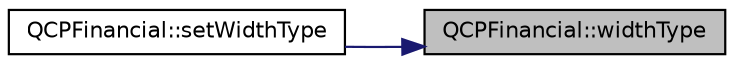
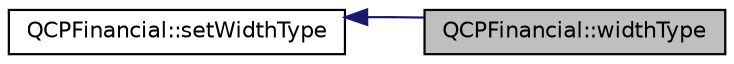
edge "QCPFinancial::setWidthType" -> "QCPFinancial::widthType": reversed
